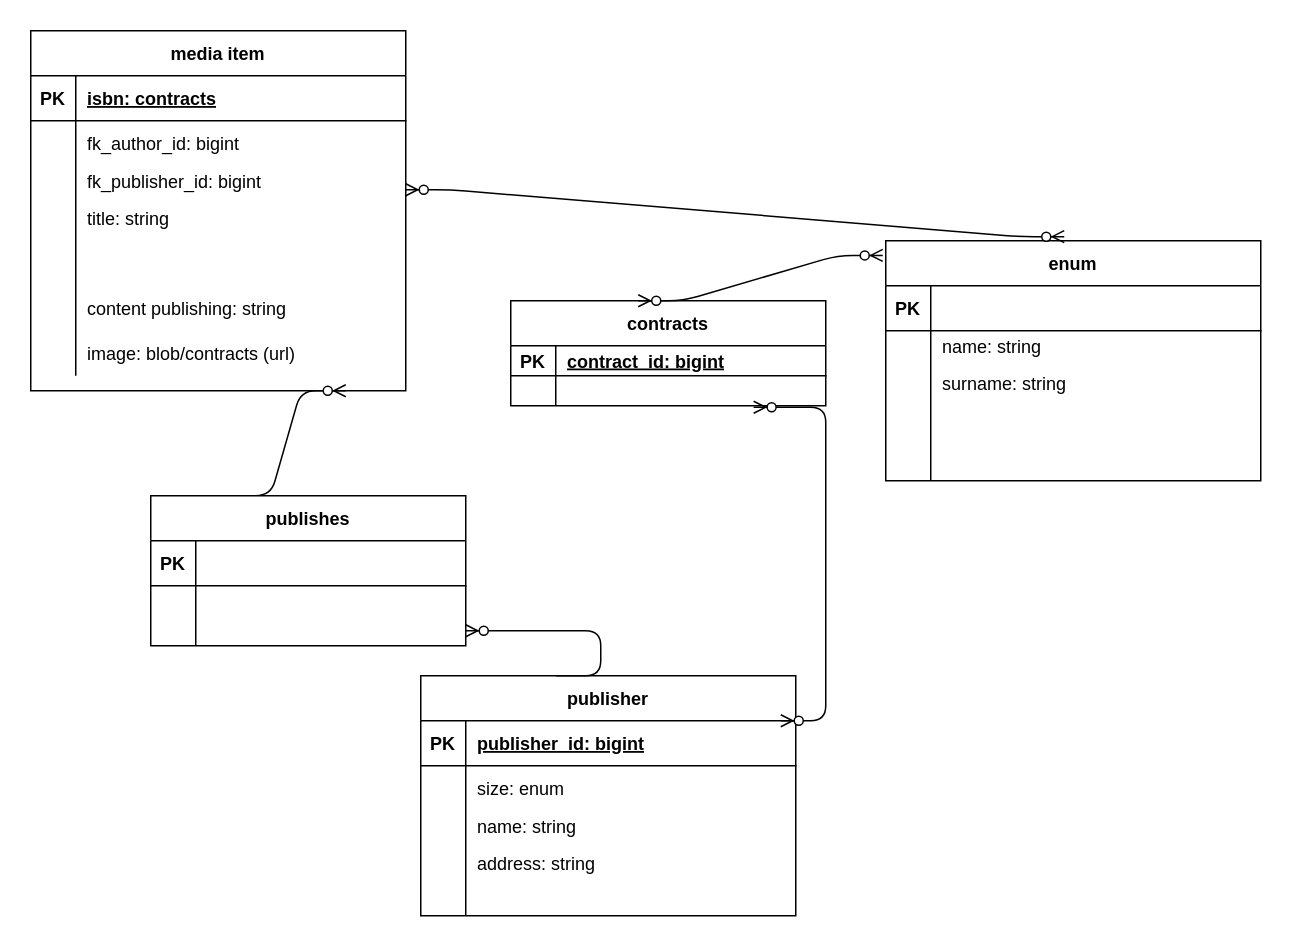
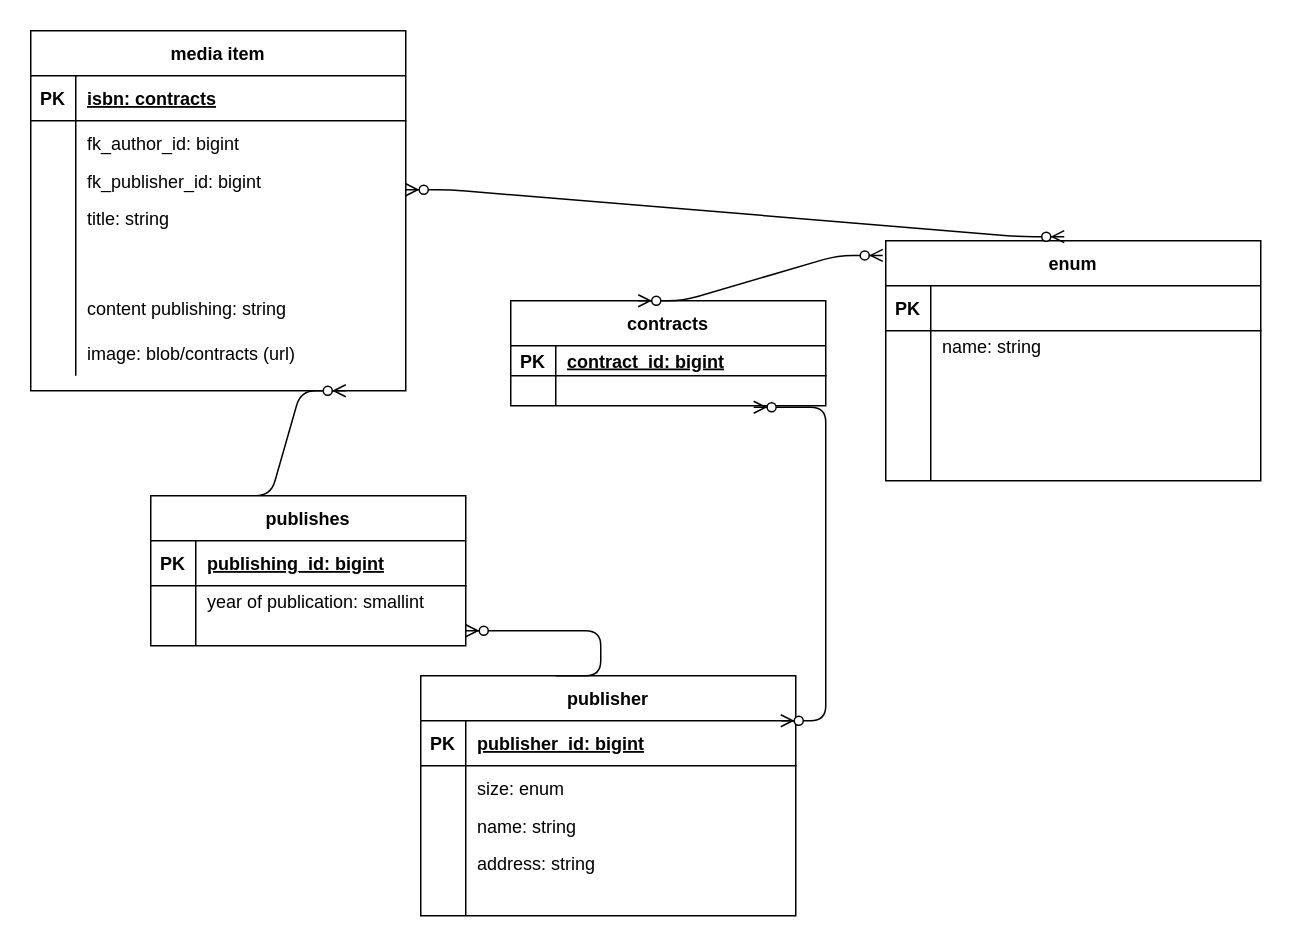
node "surname: string": removed
node "publishing_id: bigint": added
node "year of publication: smallint": added
